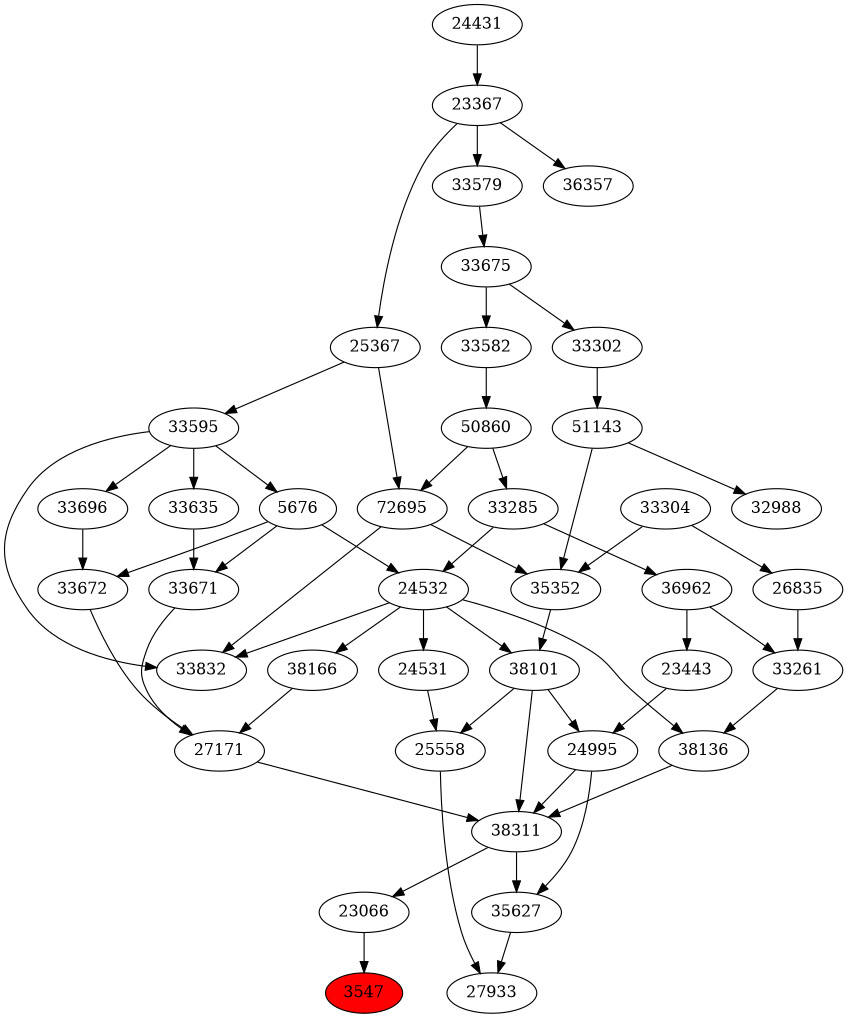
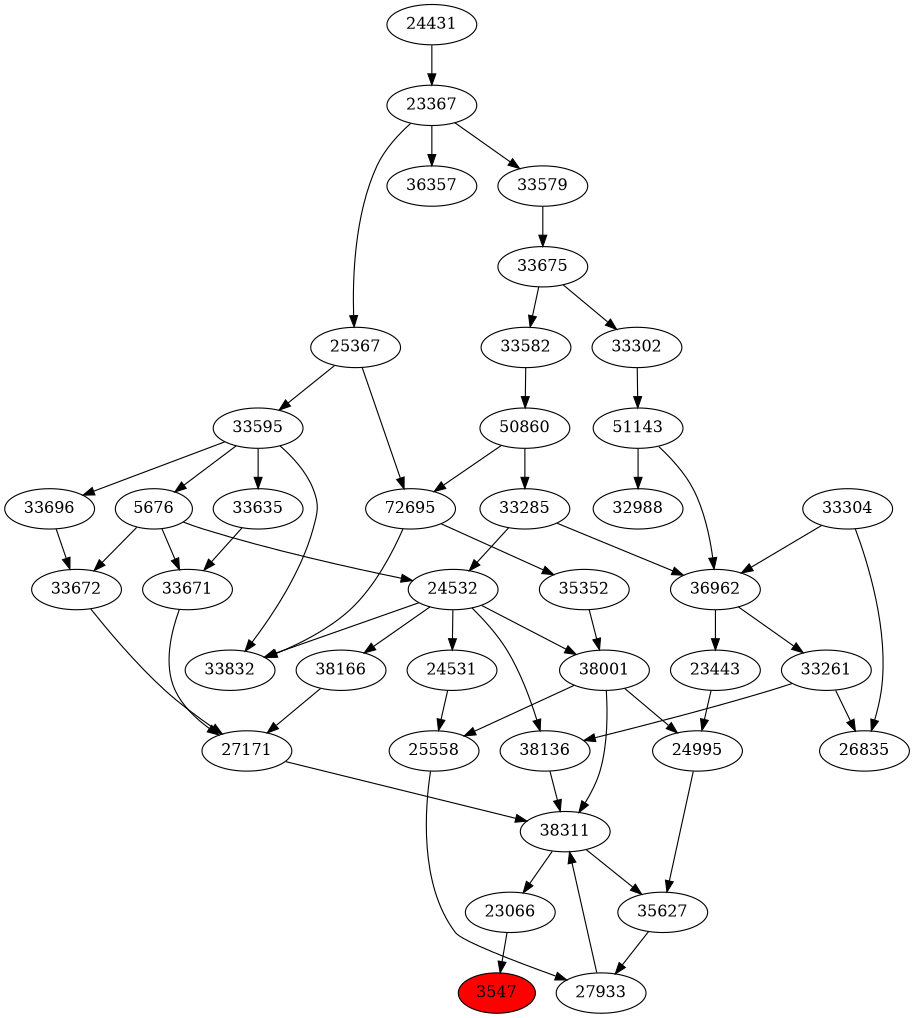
edge "51143" -> "35352": now "51143" -> "36962"
edge "33304" -> "35352": now "33304" -> "36962"
edge "26835" -> "33261": reversed
node "38101": label "38101" -> "38001"
edge "24995" -> "38311": now "27933" -> "38311"
